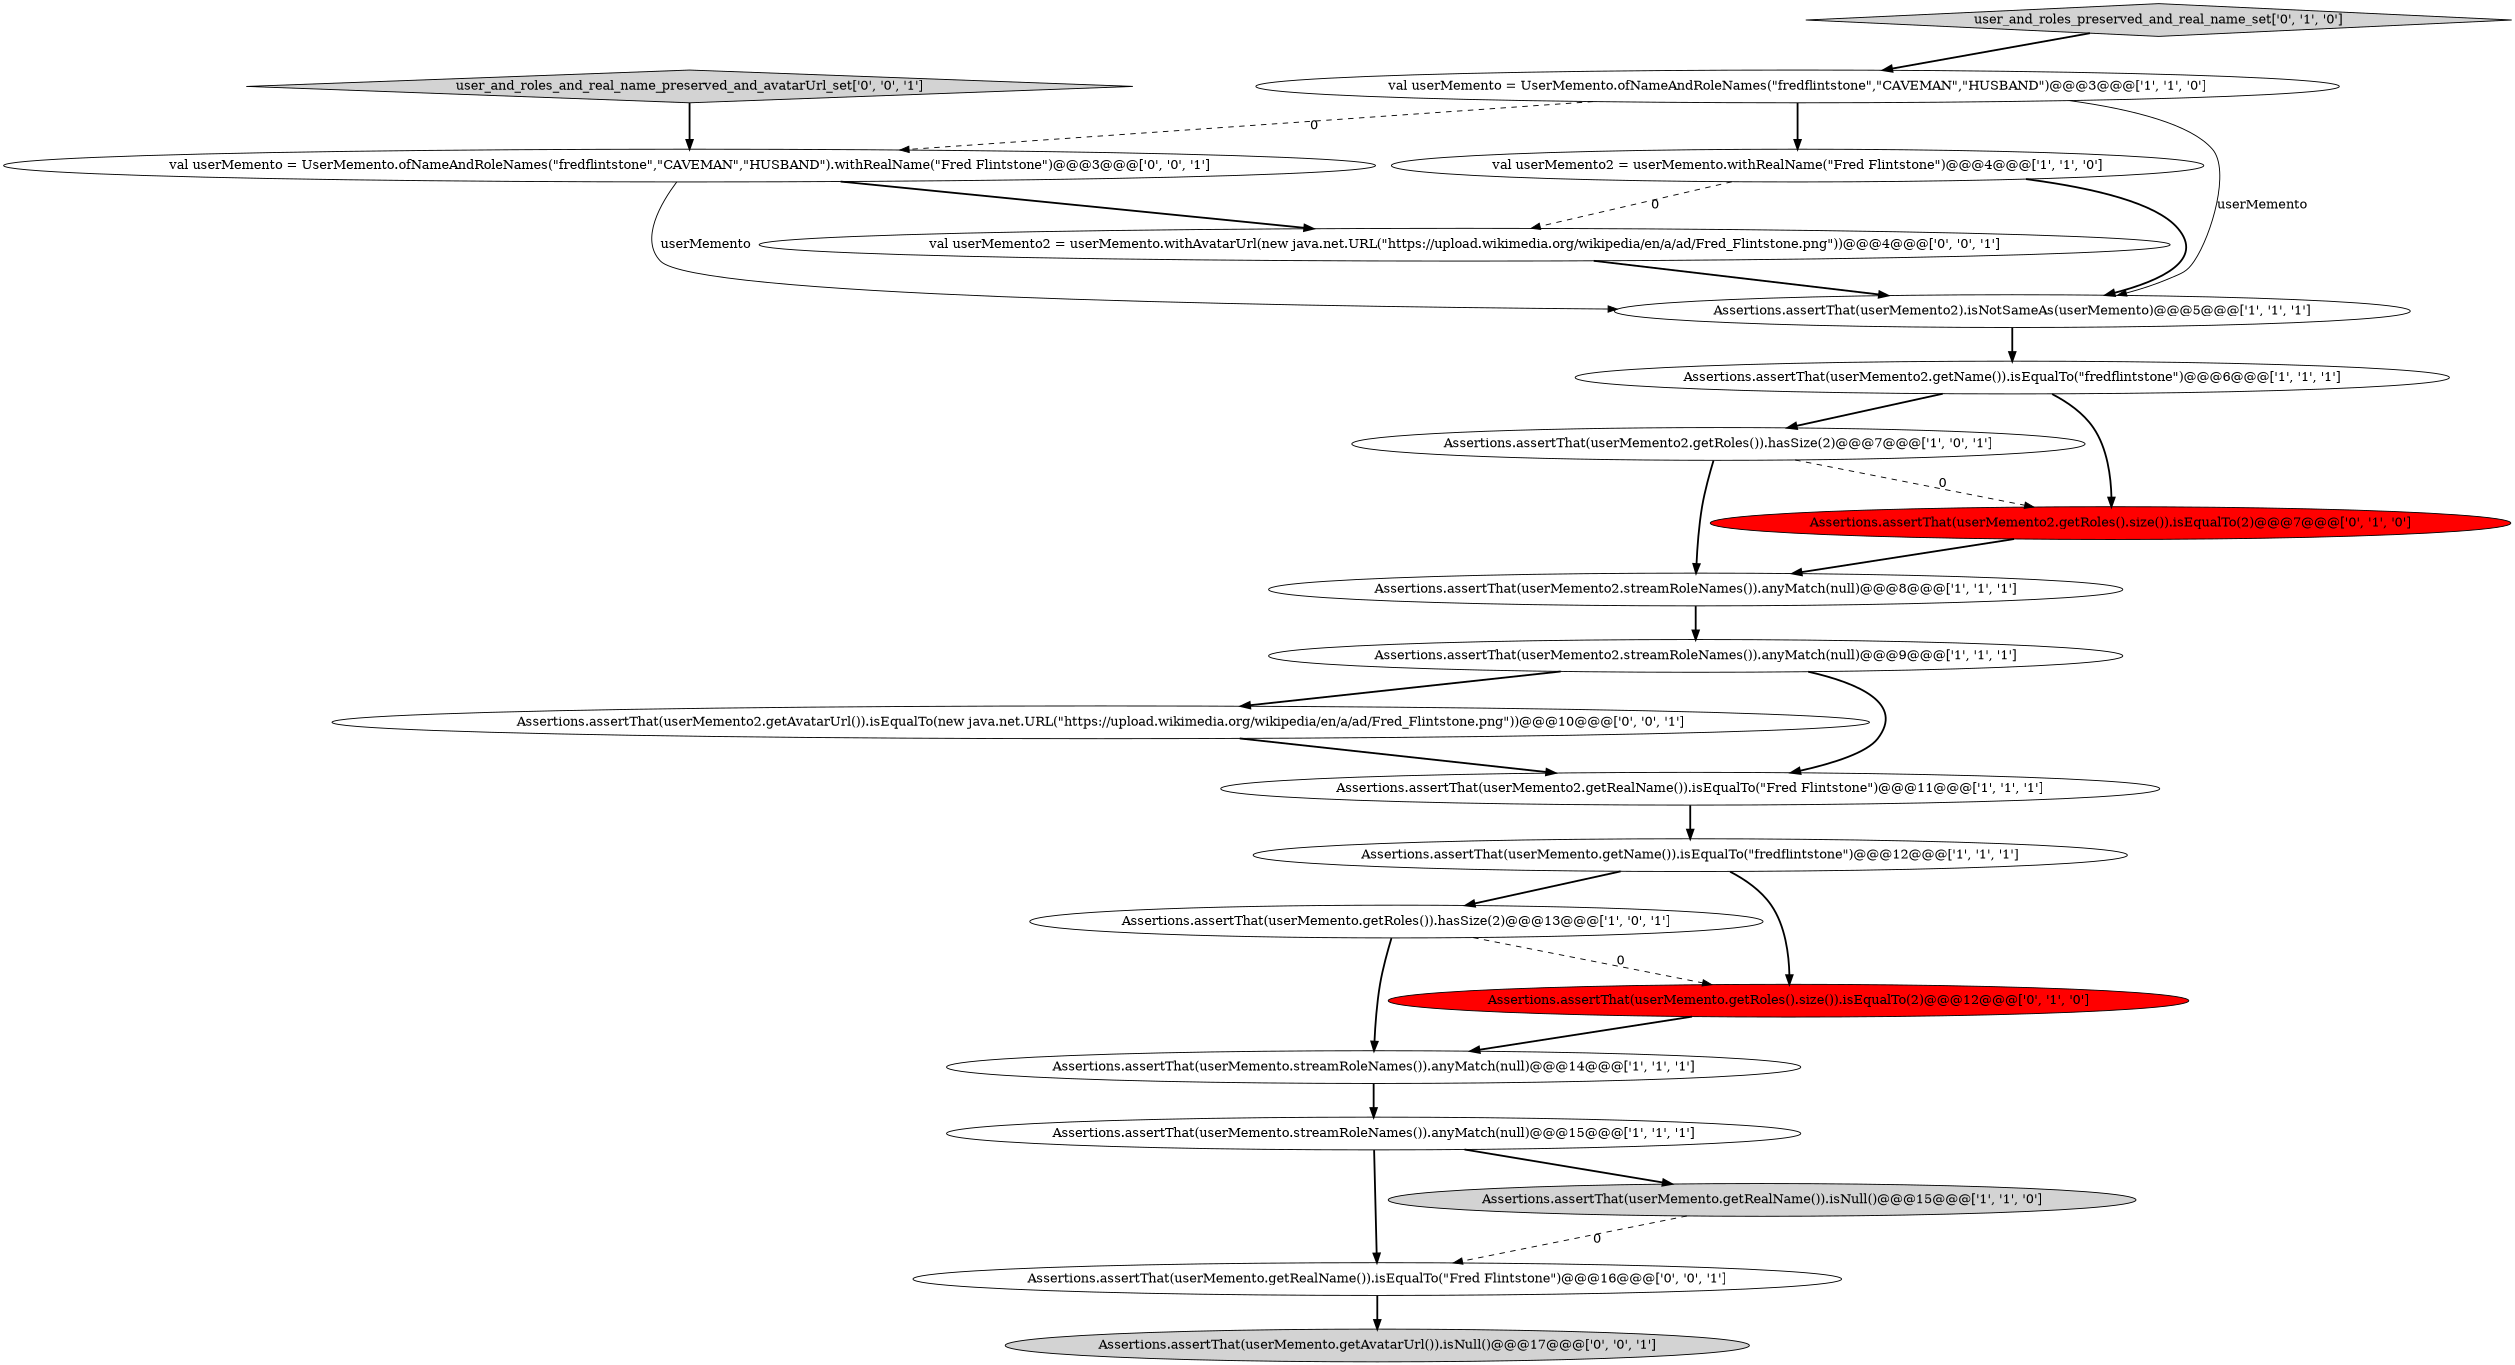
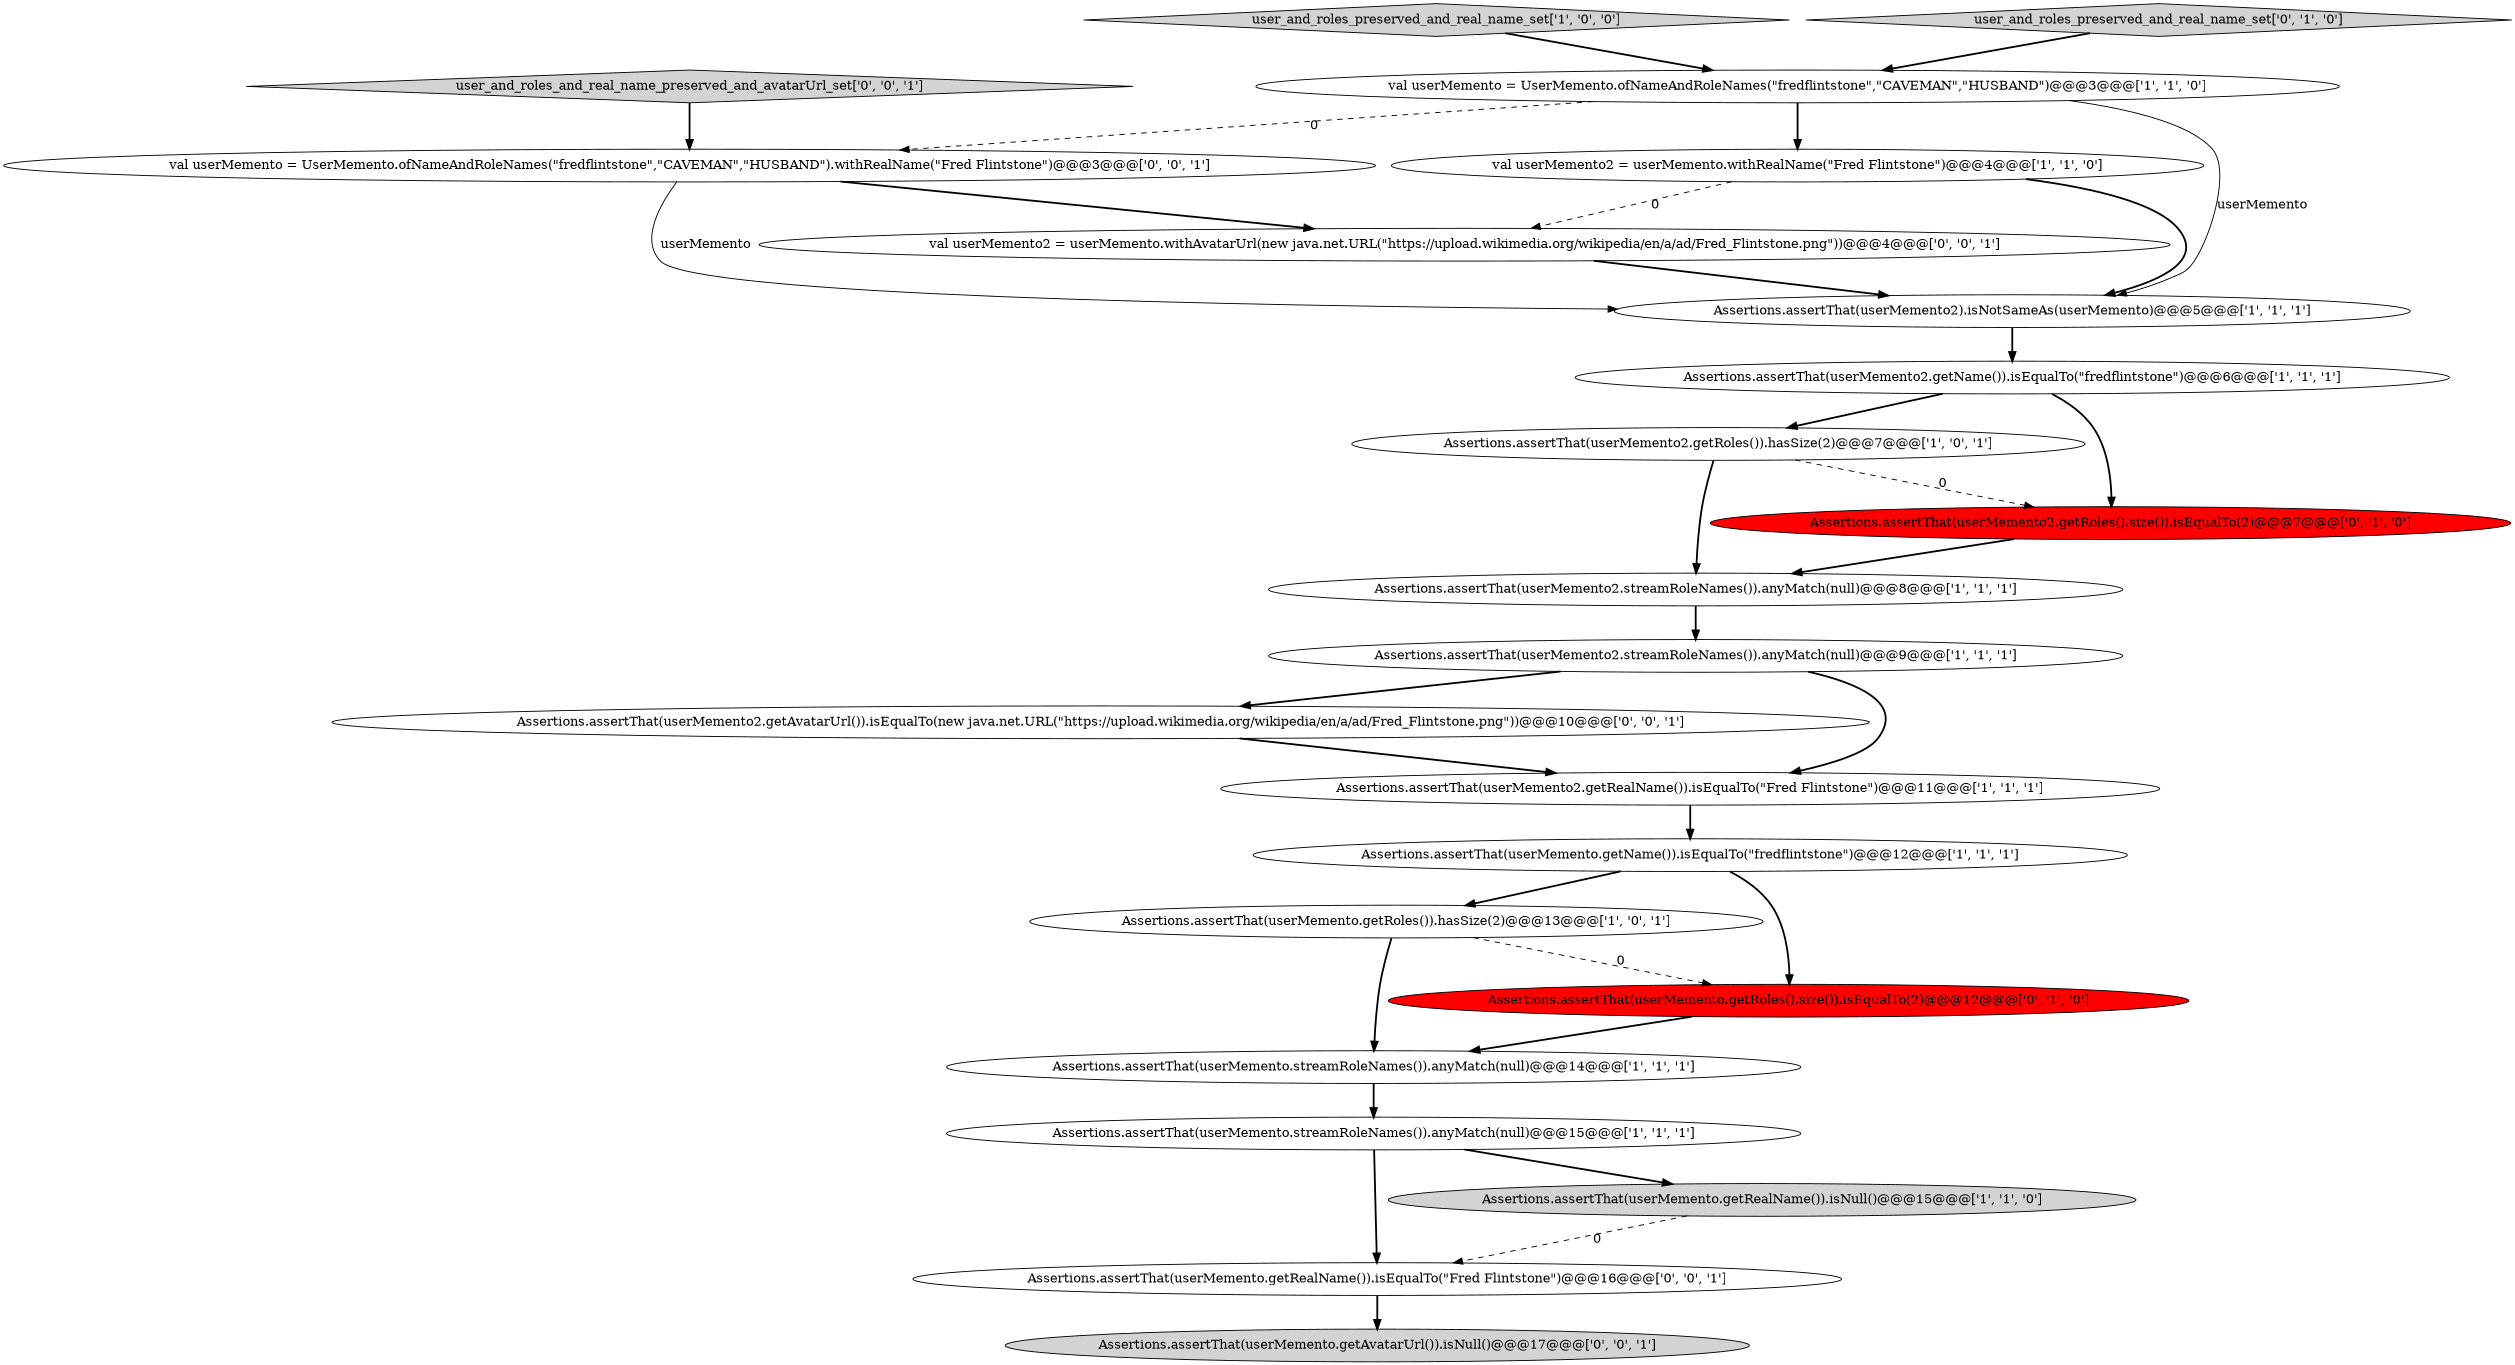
node "user_and_roles_preserved_and_real_name_set['1', '0', '0']": added
